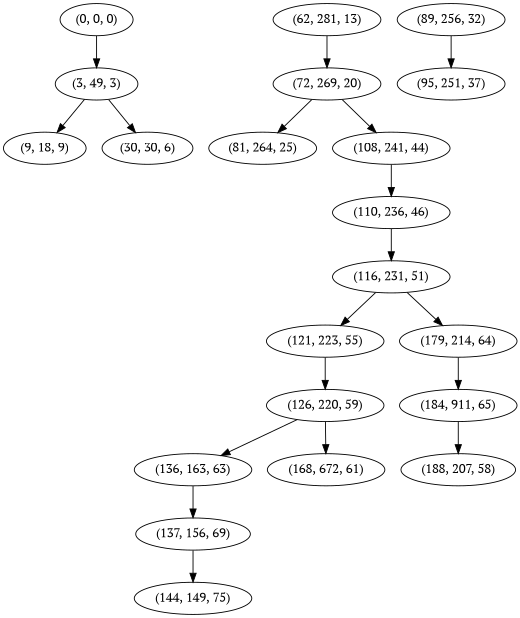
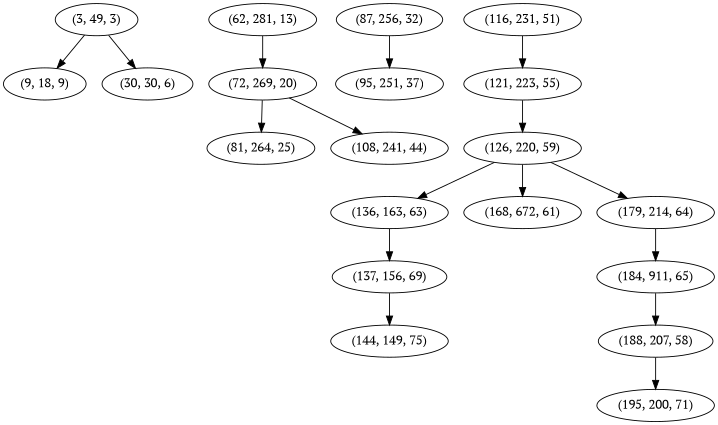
node "(0, 0, 0)": removed
node "(89, 256, 32)": label "(89, 256, 32)" -> "(87, 256, 32)"
node "(110, 236, 46)": removed
edge "(116, 231, 51)" -> "(179, 214, 64)": now "(126, 220, 59)" -> "(179, 214, 64)"
node "(195, 200, 71)": added
